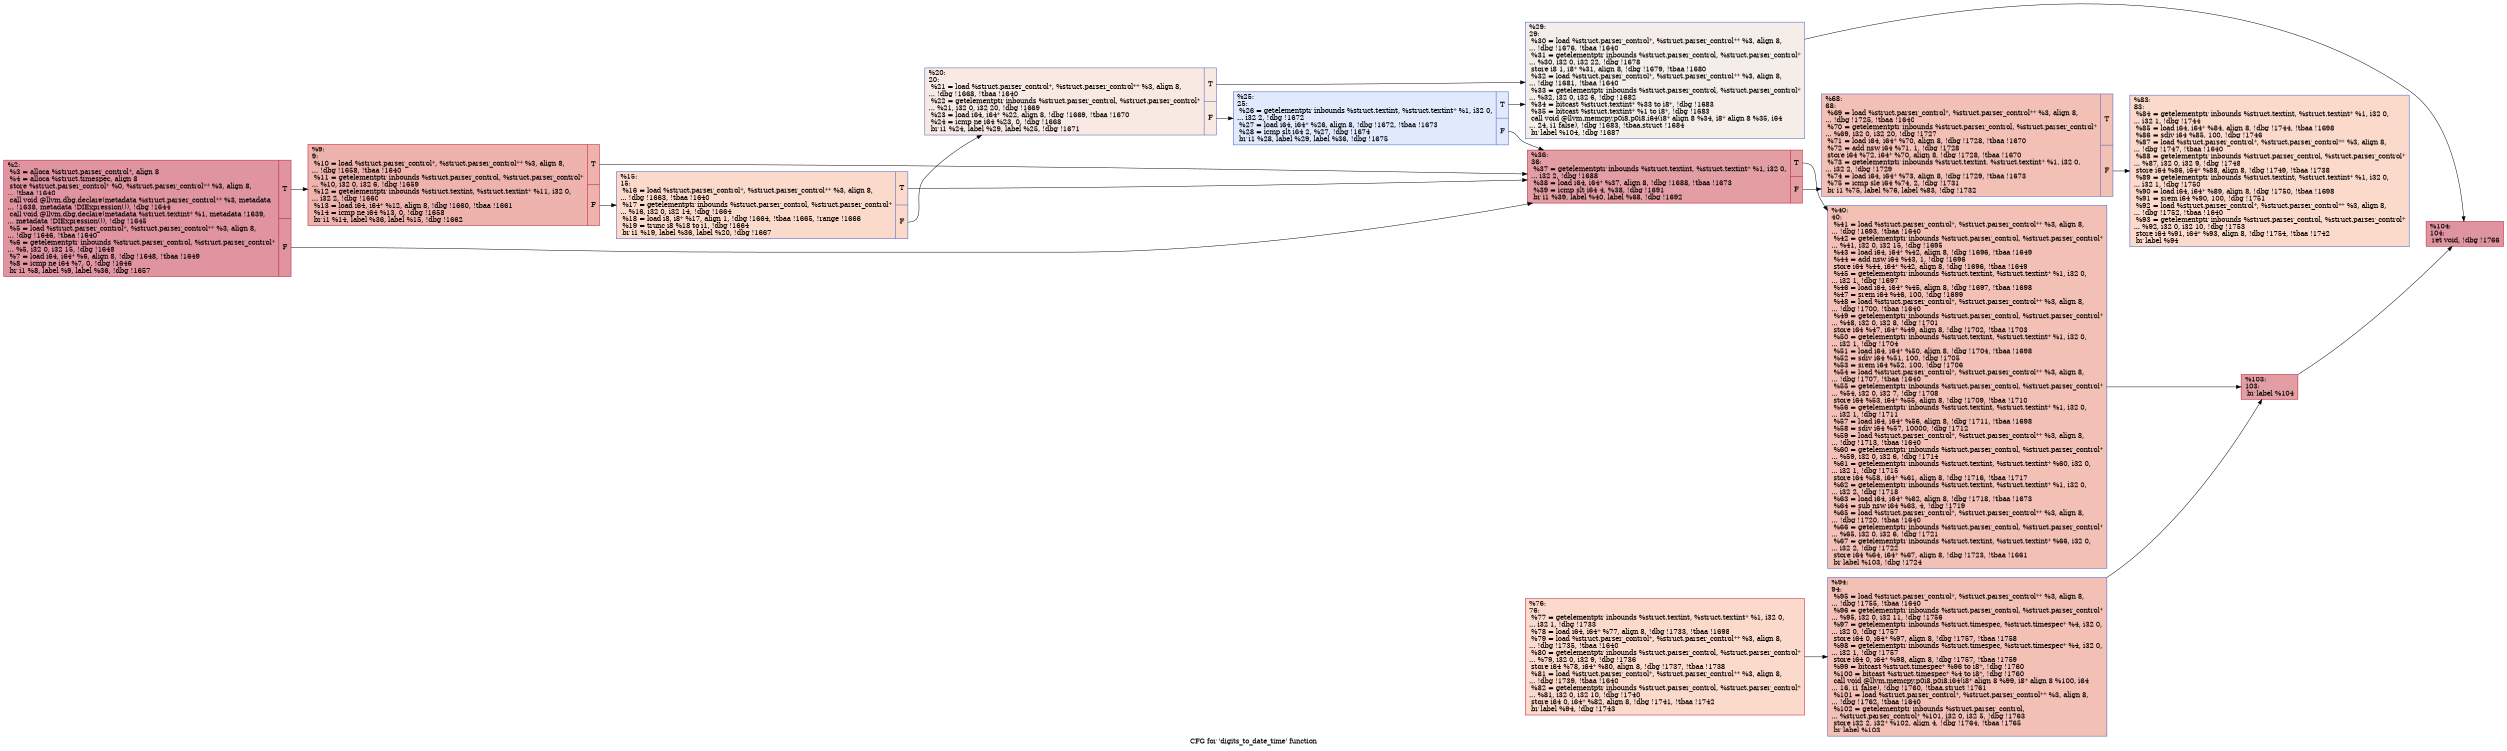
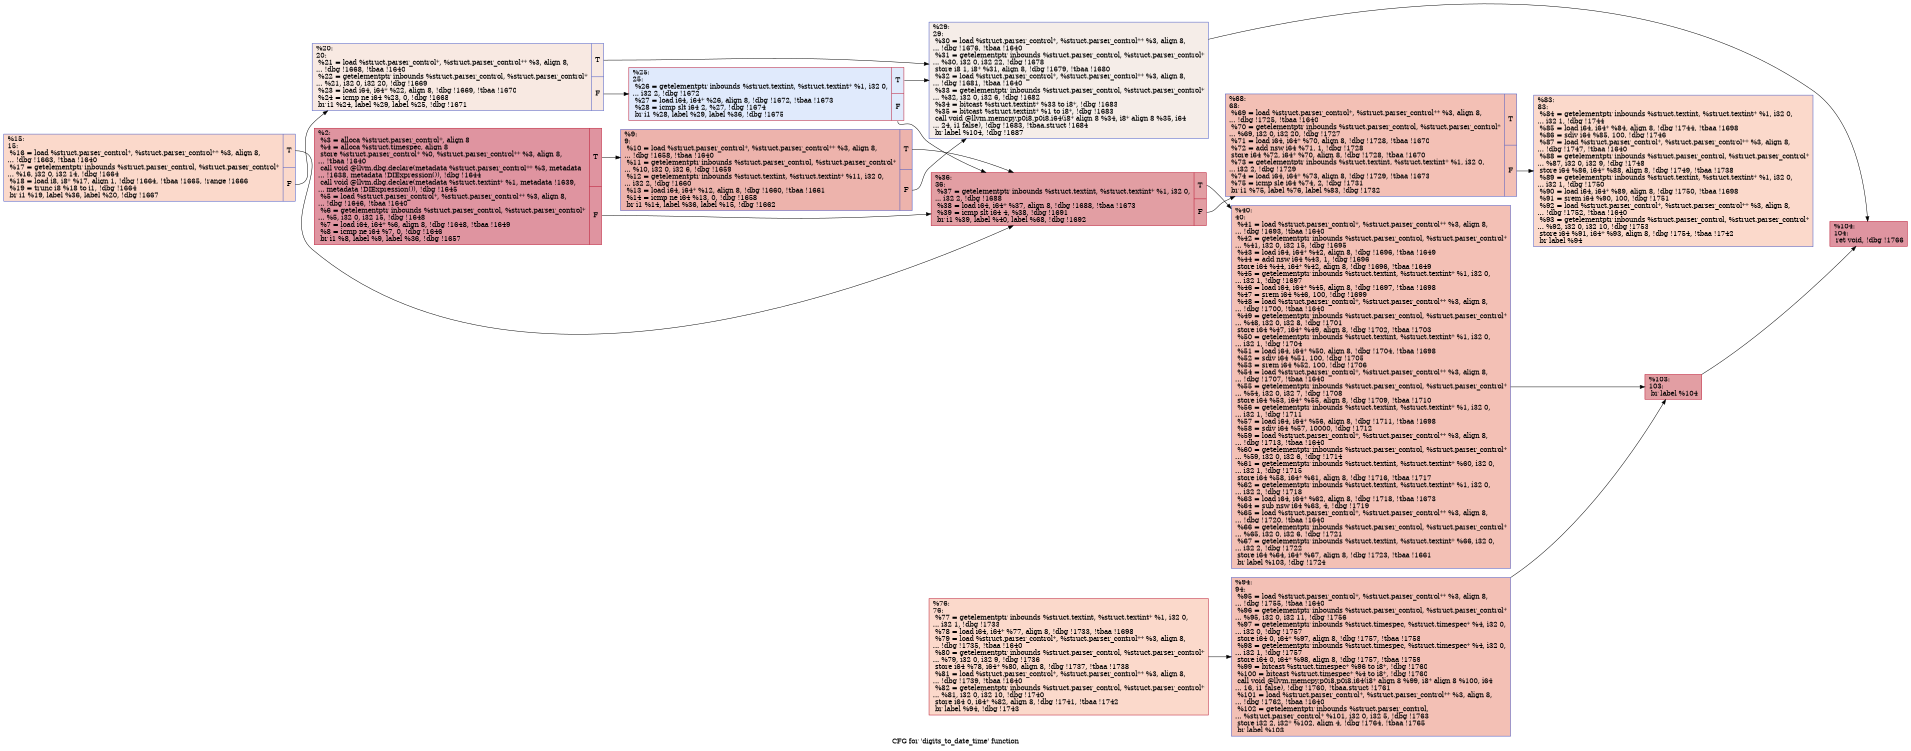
node "%25:": color #3d50c3ff -> #b70d28ff
node "%9:": color #b70d28ff -> #3d50c3ff
edge "%9:" -> "%15:": now "%9:" -> "%29:"
